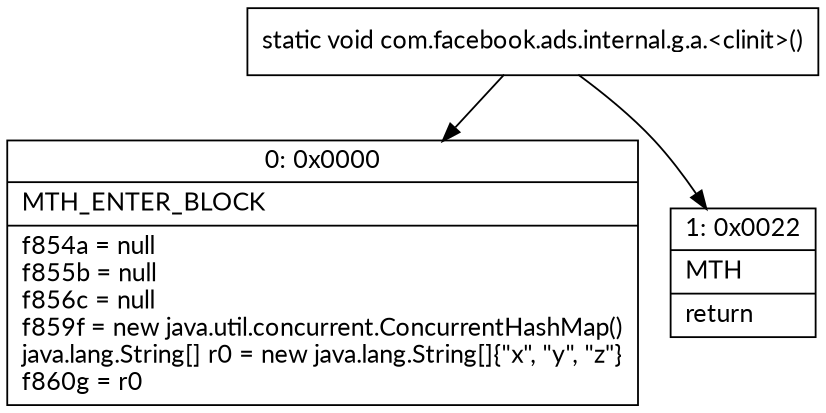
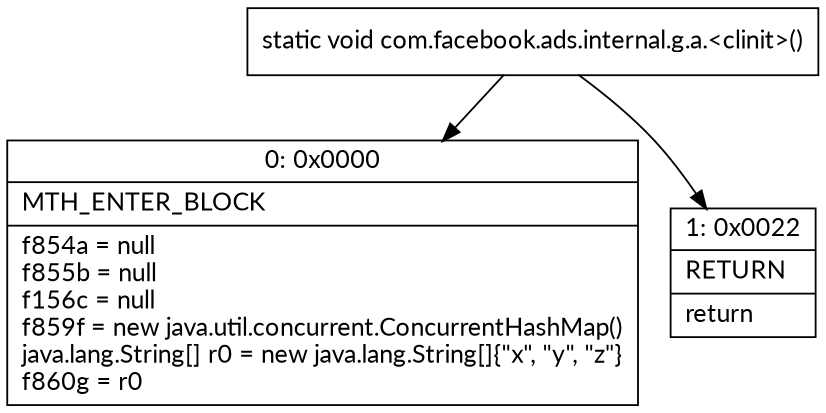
node "1: 0x0022": text "MTH" -> "RETURN"
node "0: 0x0000": text "f856c = null" -> "f156c = null"
